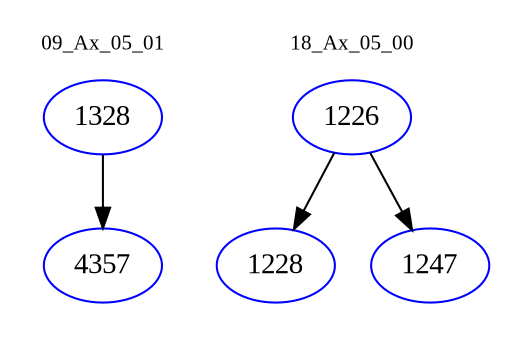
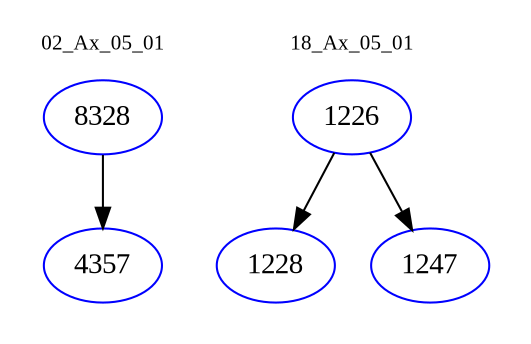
cluster "09_Ax_05_01": label "09_Ax_05_01" -> "02_Ax_05_01"
cluster "18_Ax_05_00": label "18_Ax_05_00" -> "18_Ax_05_01"
node "1328": label "1328" -> "8328"
